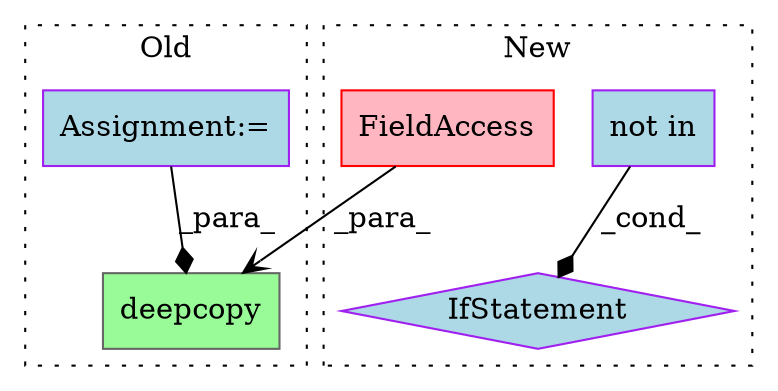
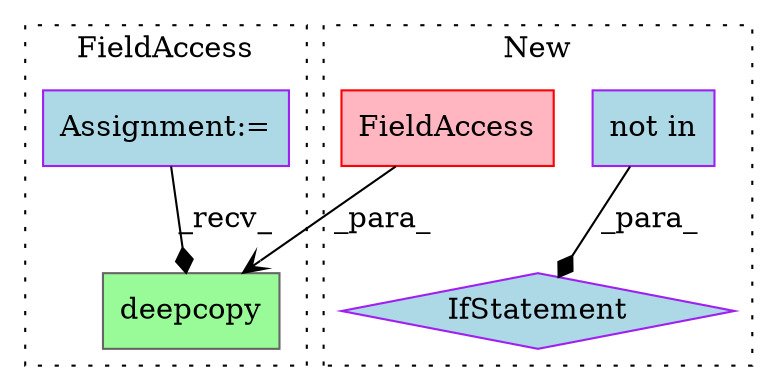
cluster "Old": label "Old" -> "FieldAccess"
edge "Assignment:=" -> "deepcopy": label "_para_" -> "_recv_"
edge "not in" -> "IfStatement": label "_cond_" -> "_para_"
